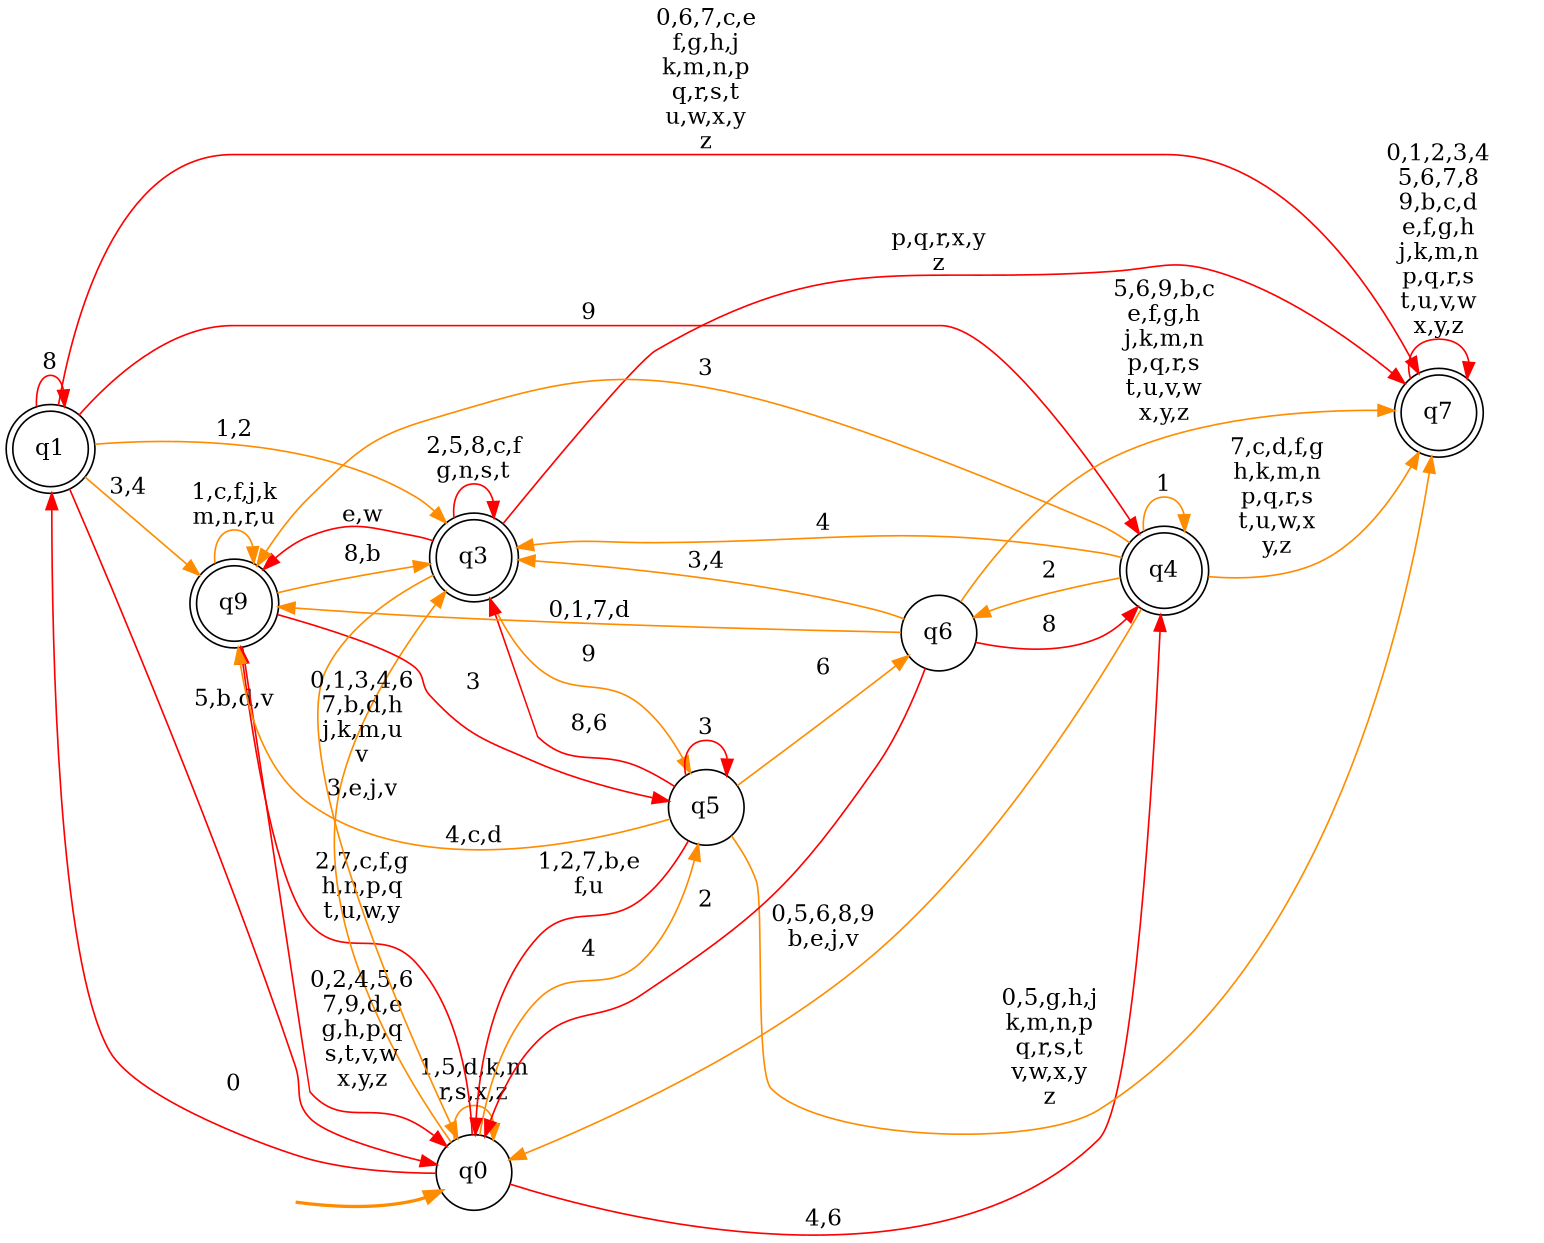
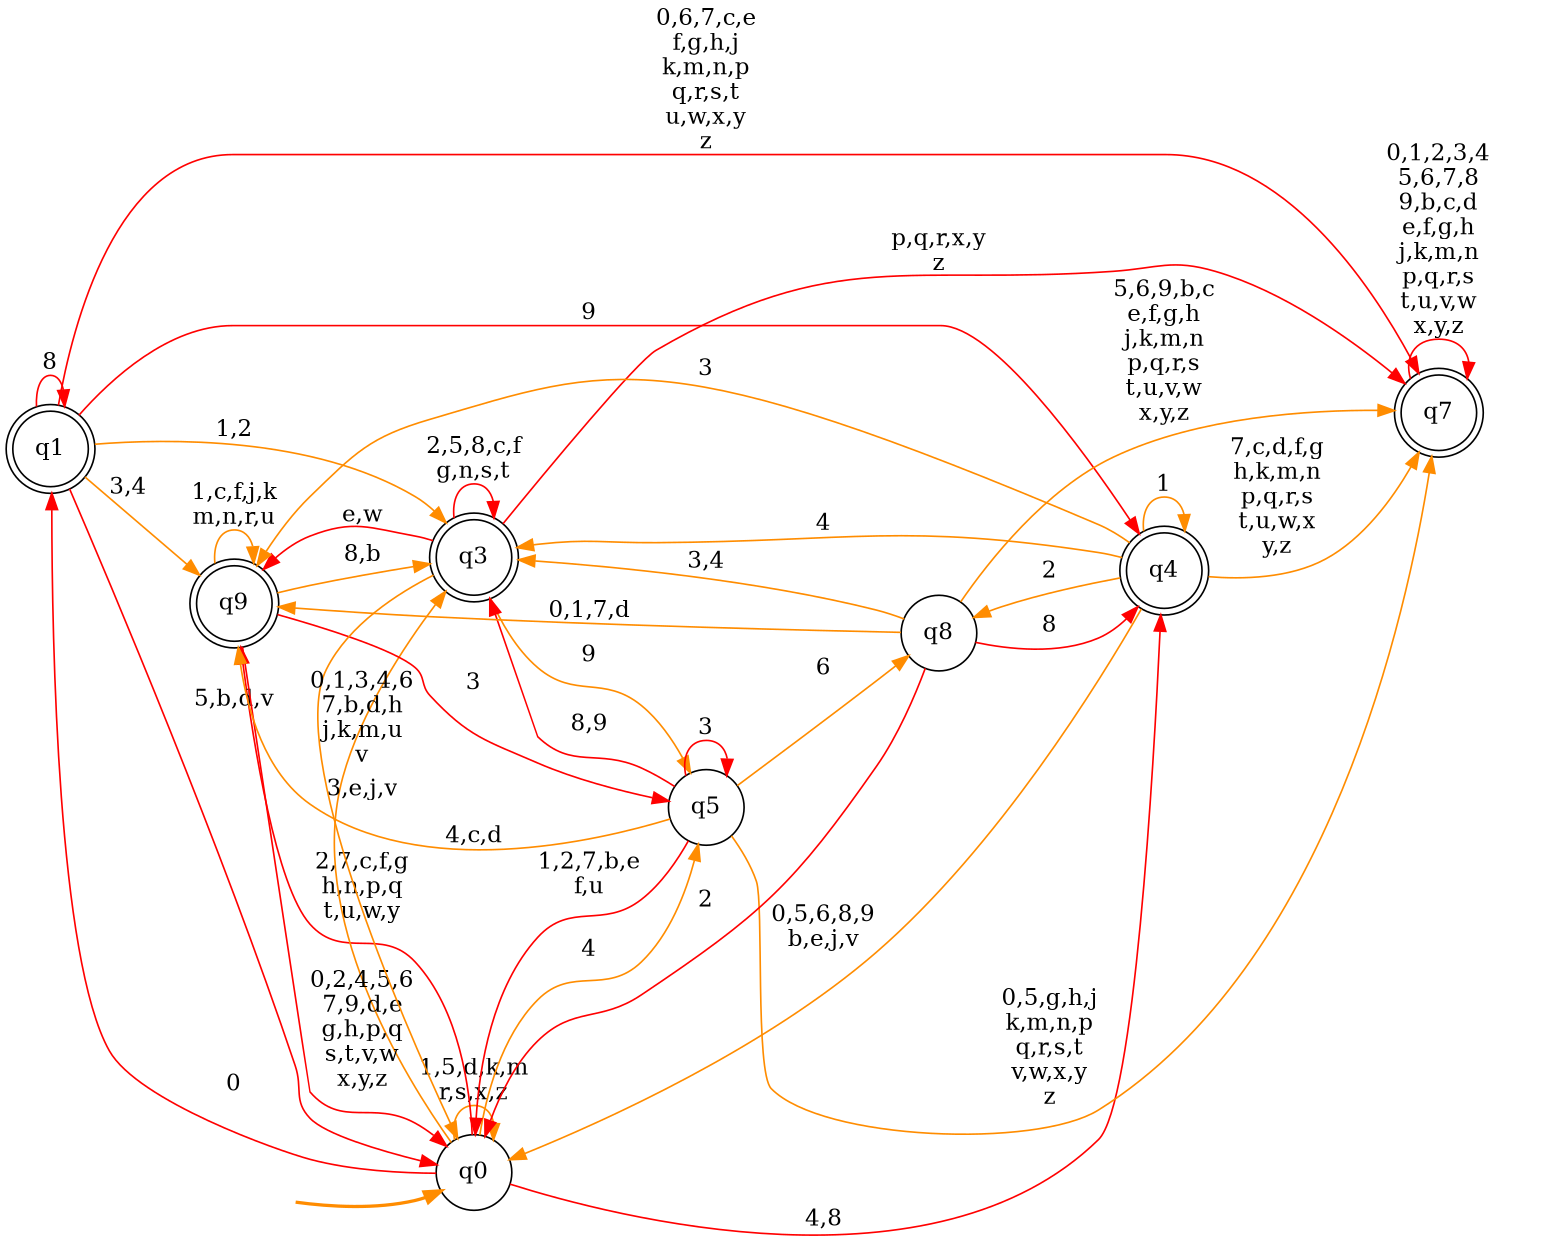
node "q6": label "q6" -> "q8"
edge "q5" -> "q3": label "8,6" -> "8,9"
edge "q0" -> "q4": label "4,6" -> "4,8"
